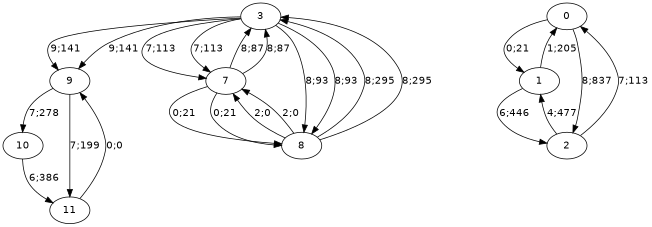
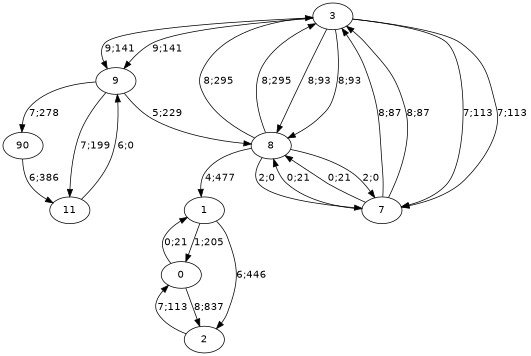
edge "2" -> "1": now "8" -> "1"
edge "9" -> "8": added, label "5;229"
node "10": label "10" -> "90"
edge "11" -> "9": label "0;0" -> "6;0"
